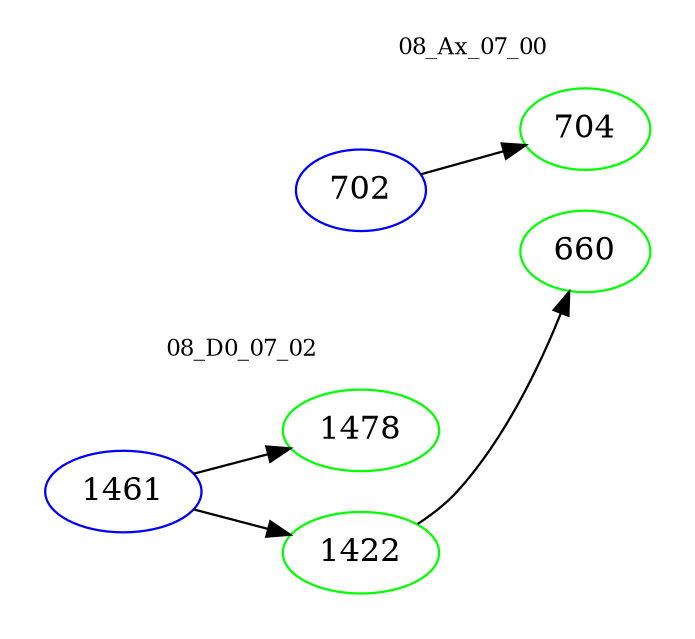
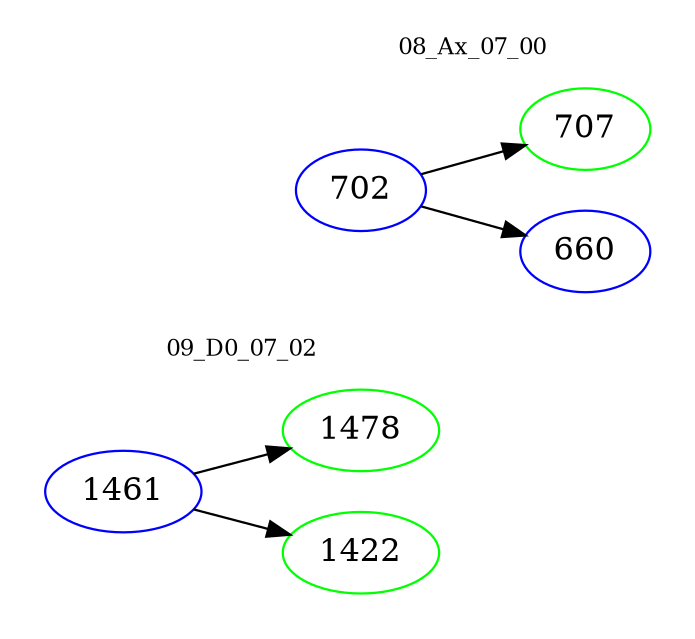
node "704": label "704" -> "707"
node "660": color green -> blue
cluster "08_D0_07_02": label "08_D0_07_02" -> "09_D0_07_02"
edge "1422" -> "660": now "702" -> "660"
